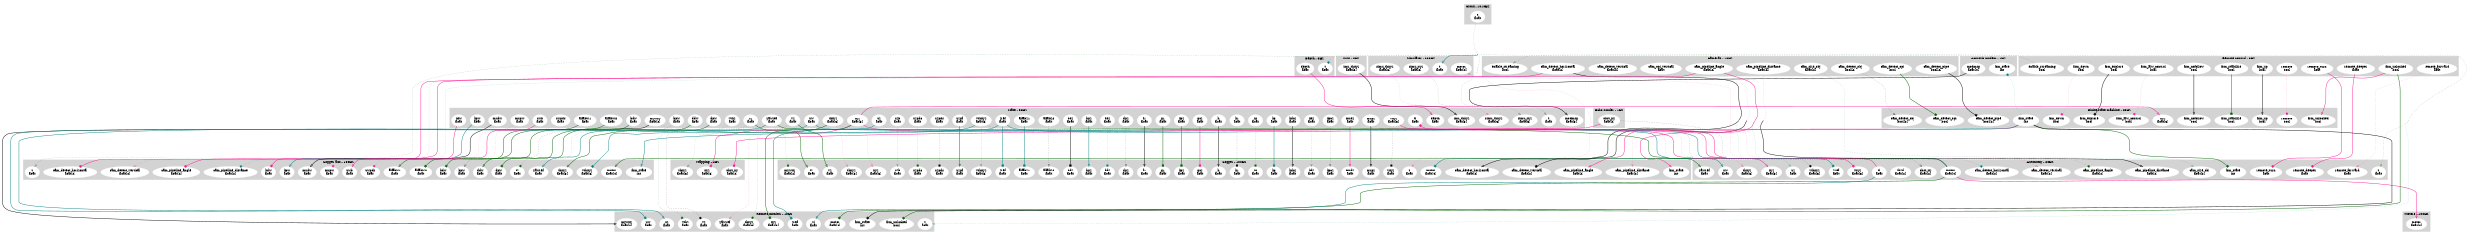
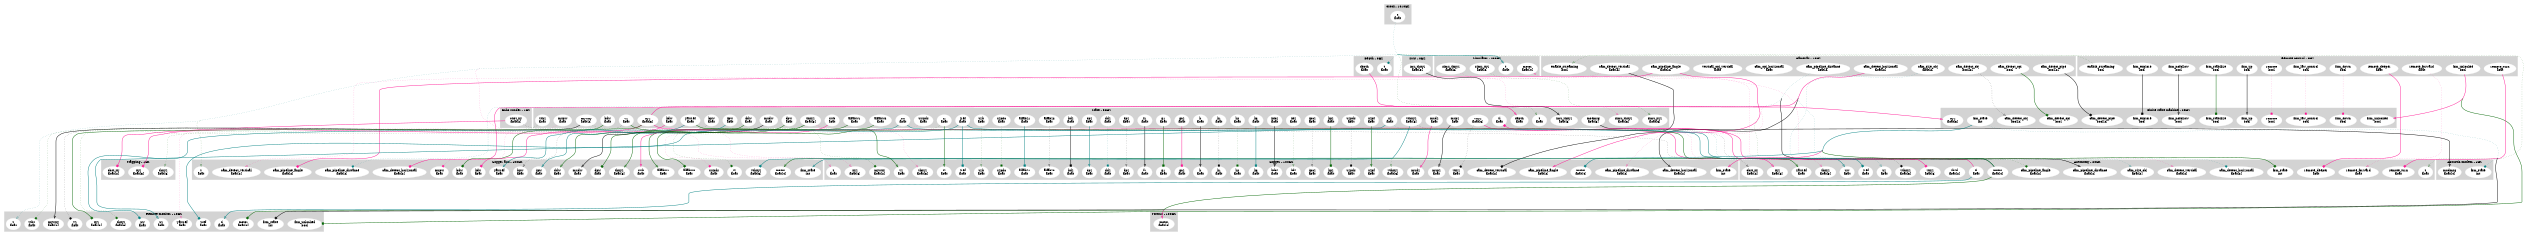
node "cam_opi_vertical float": label "cam_opi_vertical float" -> "vertical_opi_vertical float"
node "cam_opi_horizontal float": added
edge "modmsg float[4]" -> "modmsg float[3]": reversed
